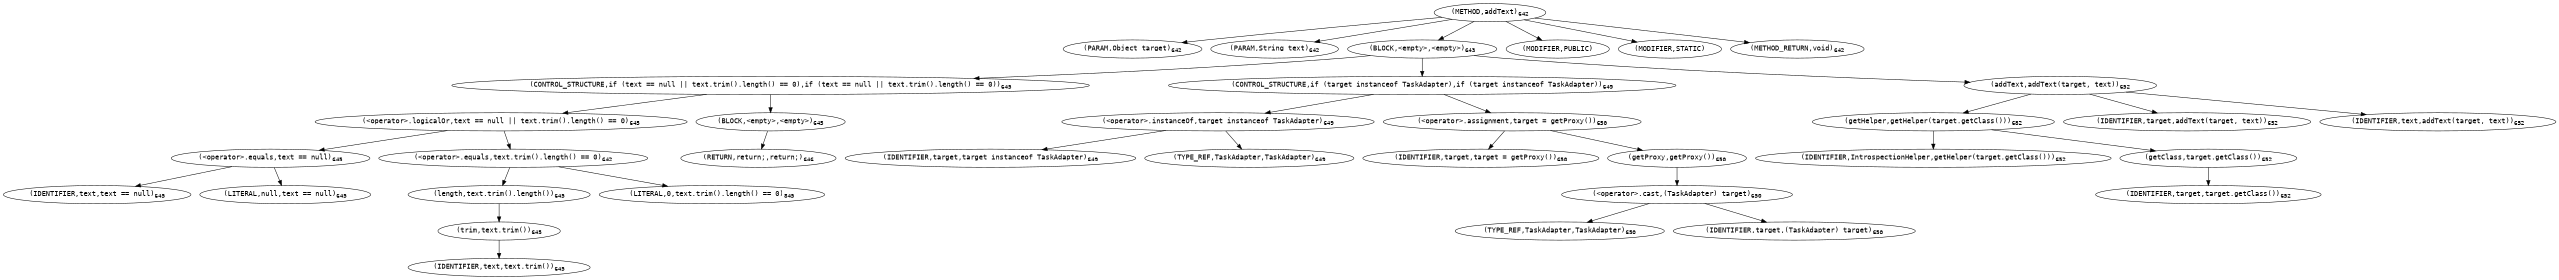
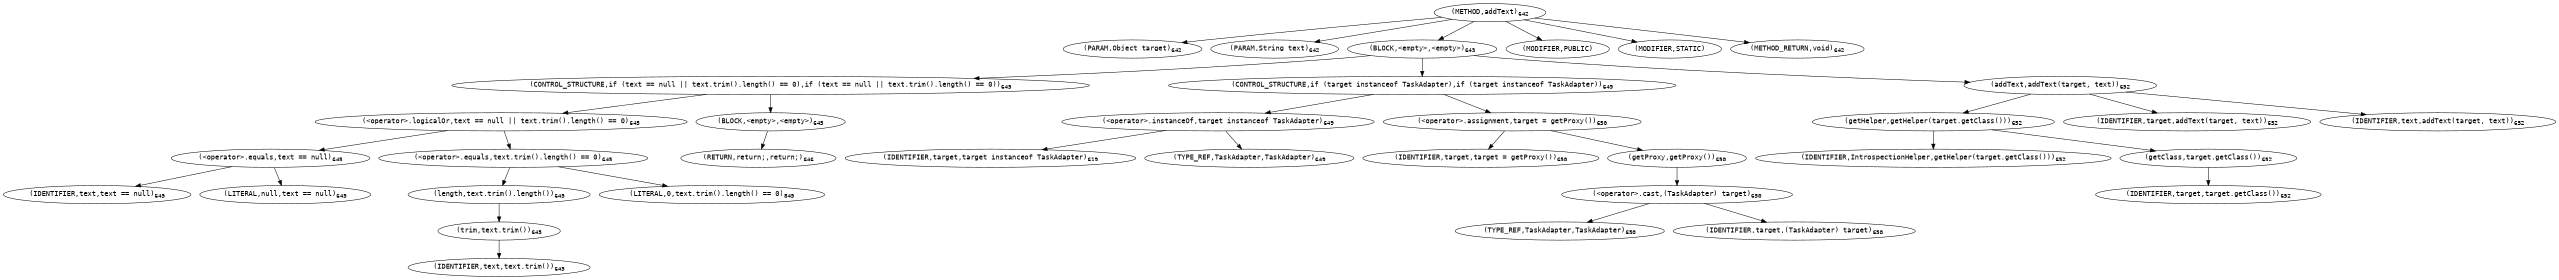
node "(getHelper,getHelper(target.getClass()))": text "682" -> "652"
node "(<operator>.equals,text.trim().length() == 0)": text "642" -> "645"
node "(IDENTIFIER,target,target instanceof TaskAdapter)": text "649" -> "619"
